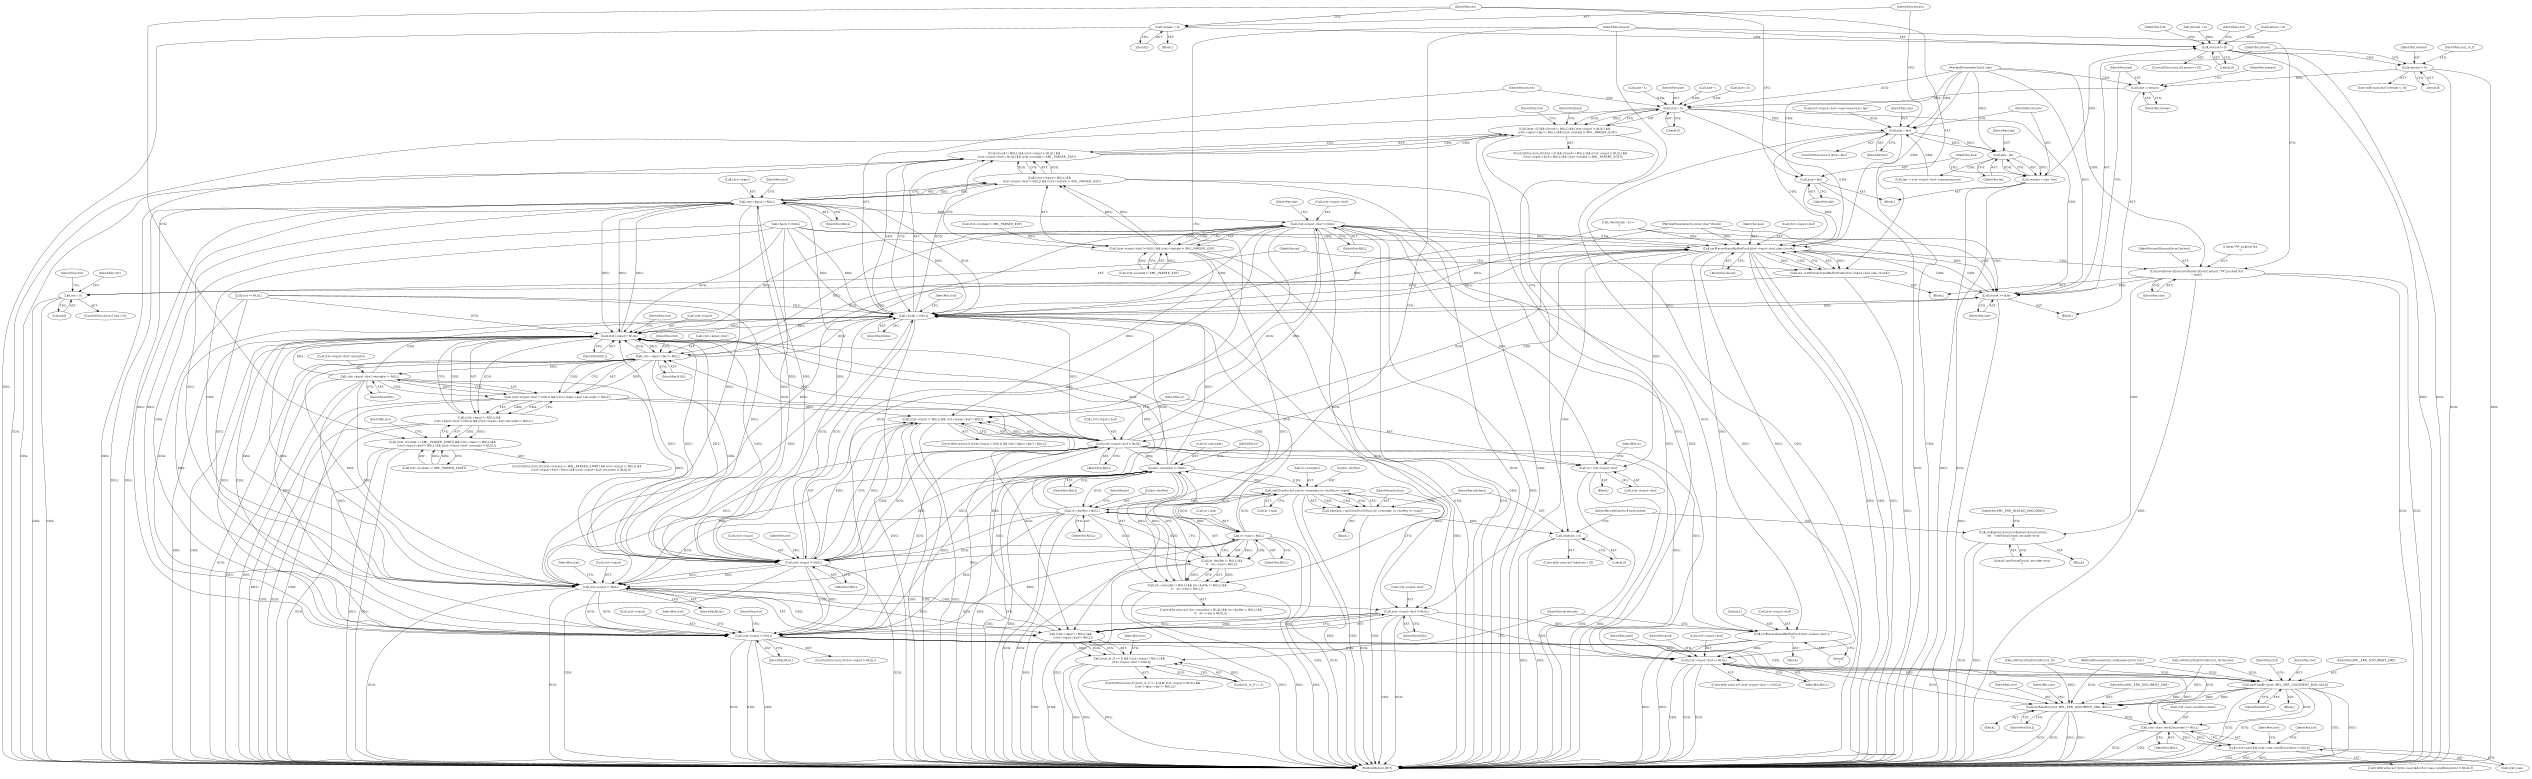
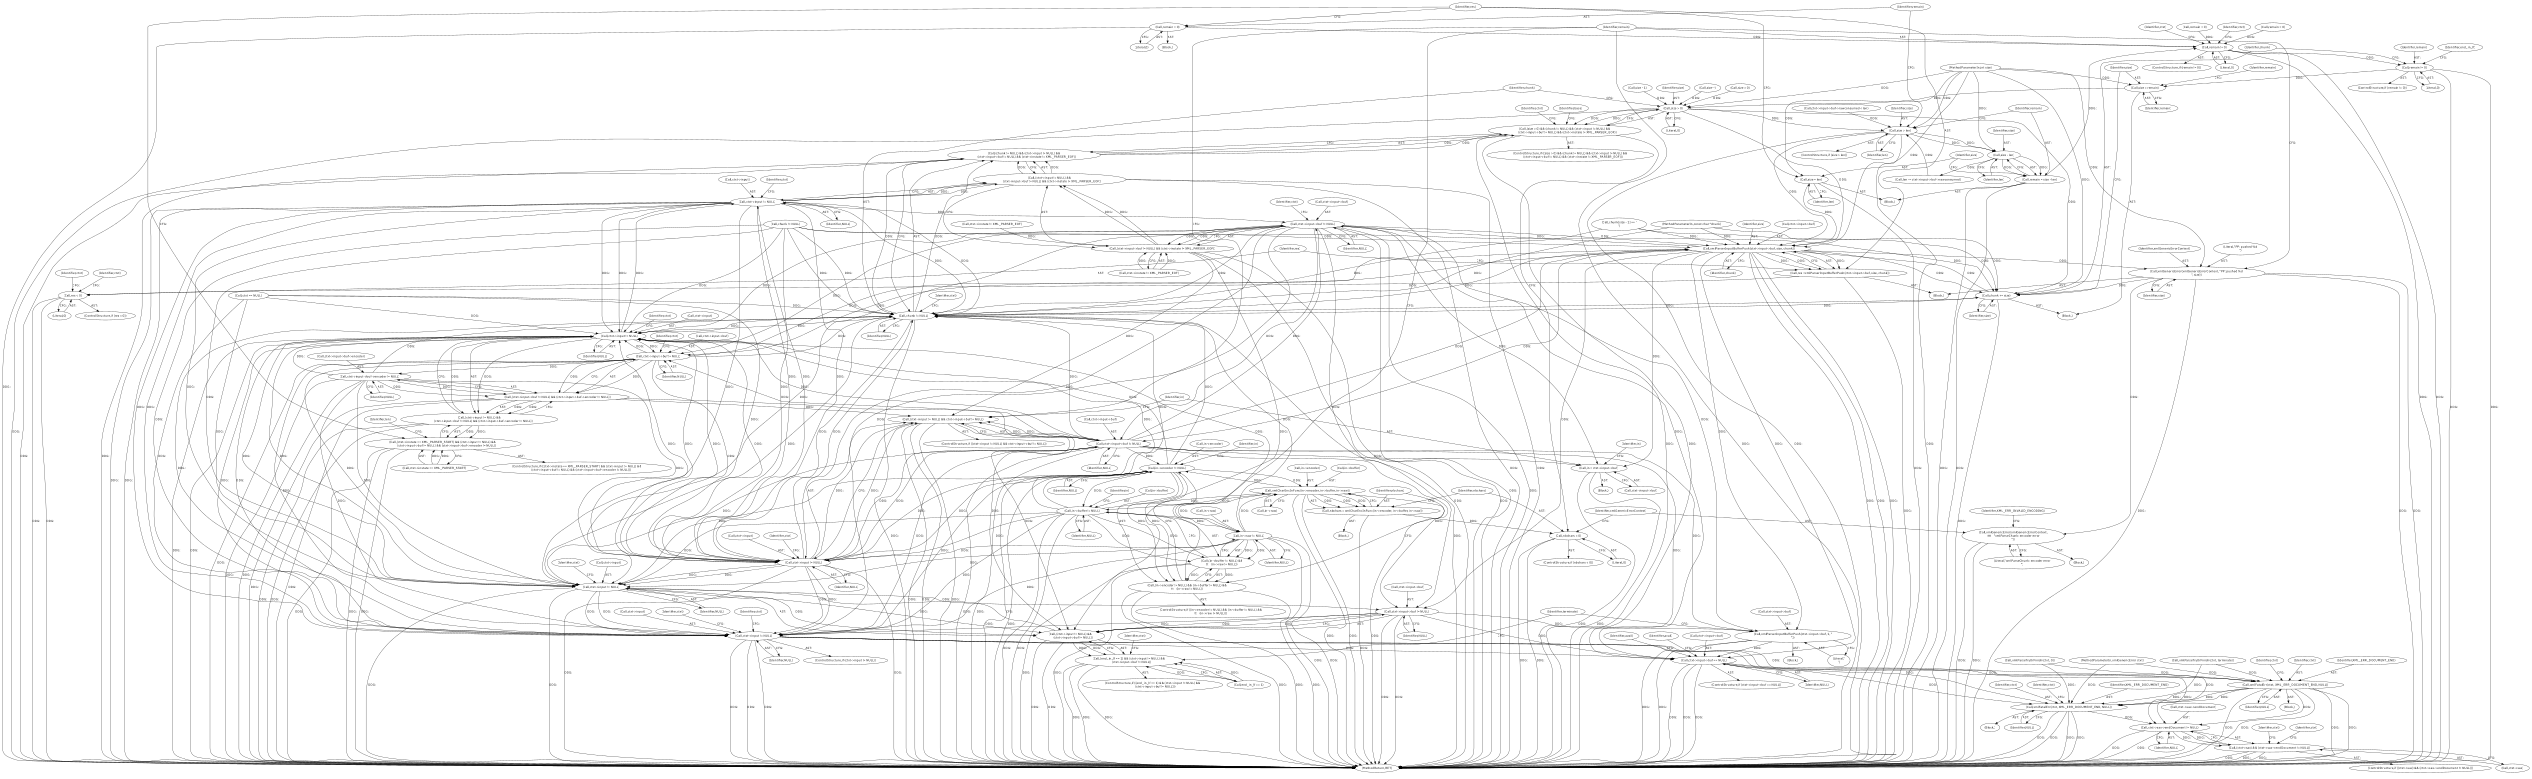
node "(Literal,1)": removed
